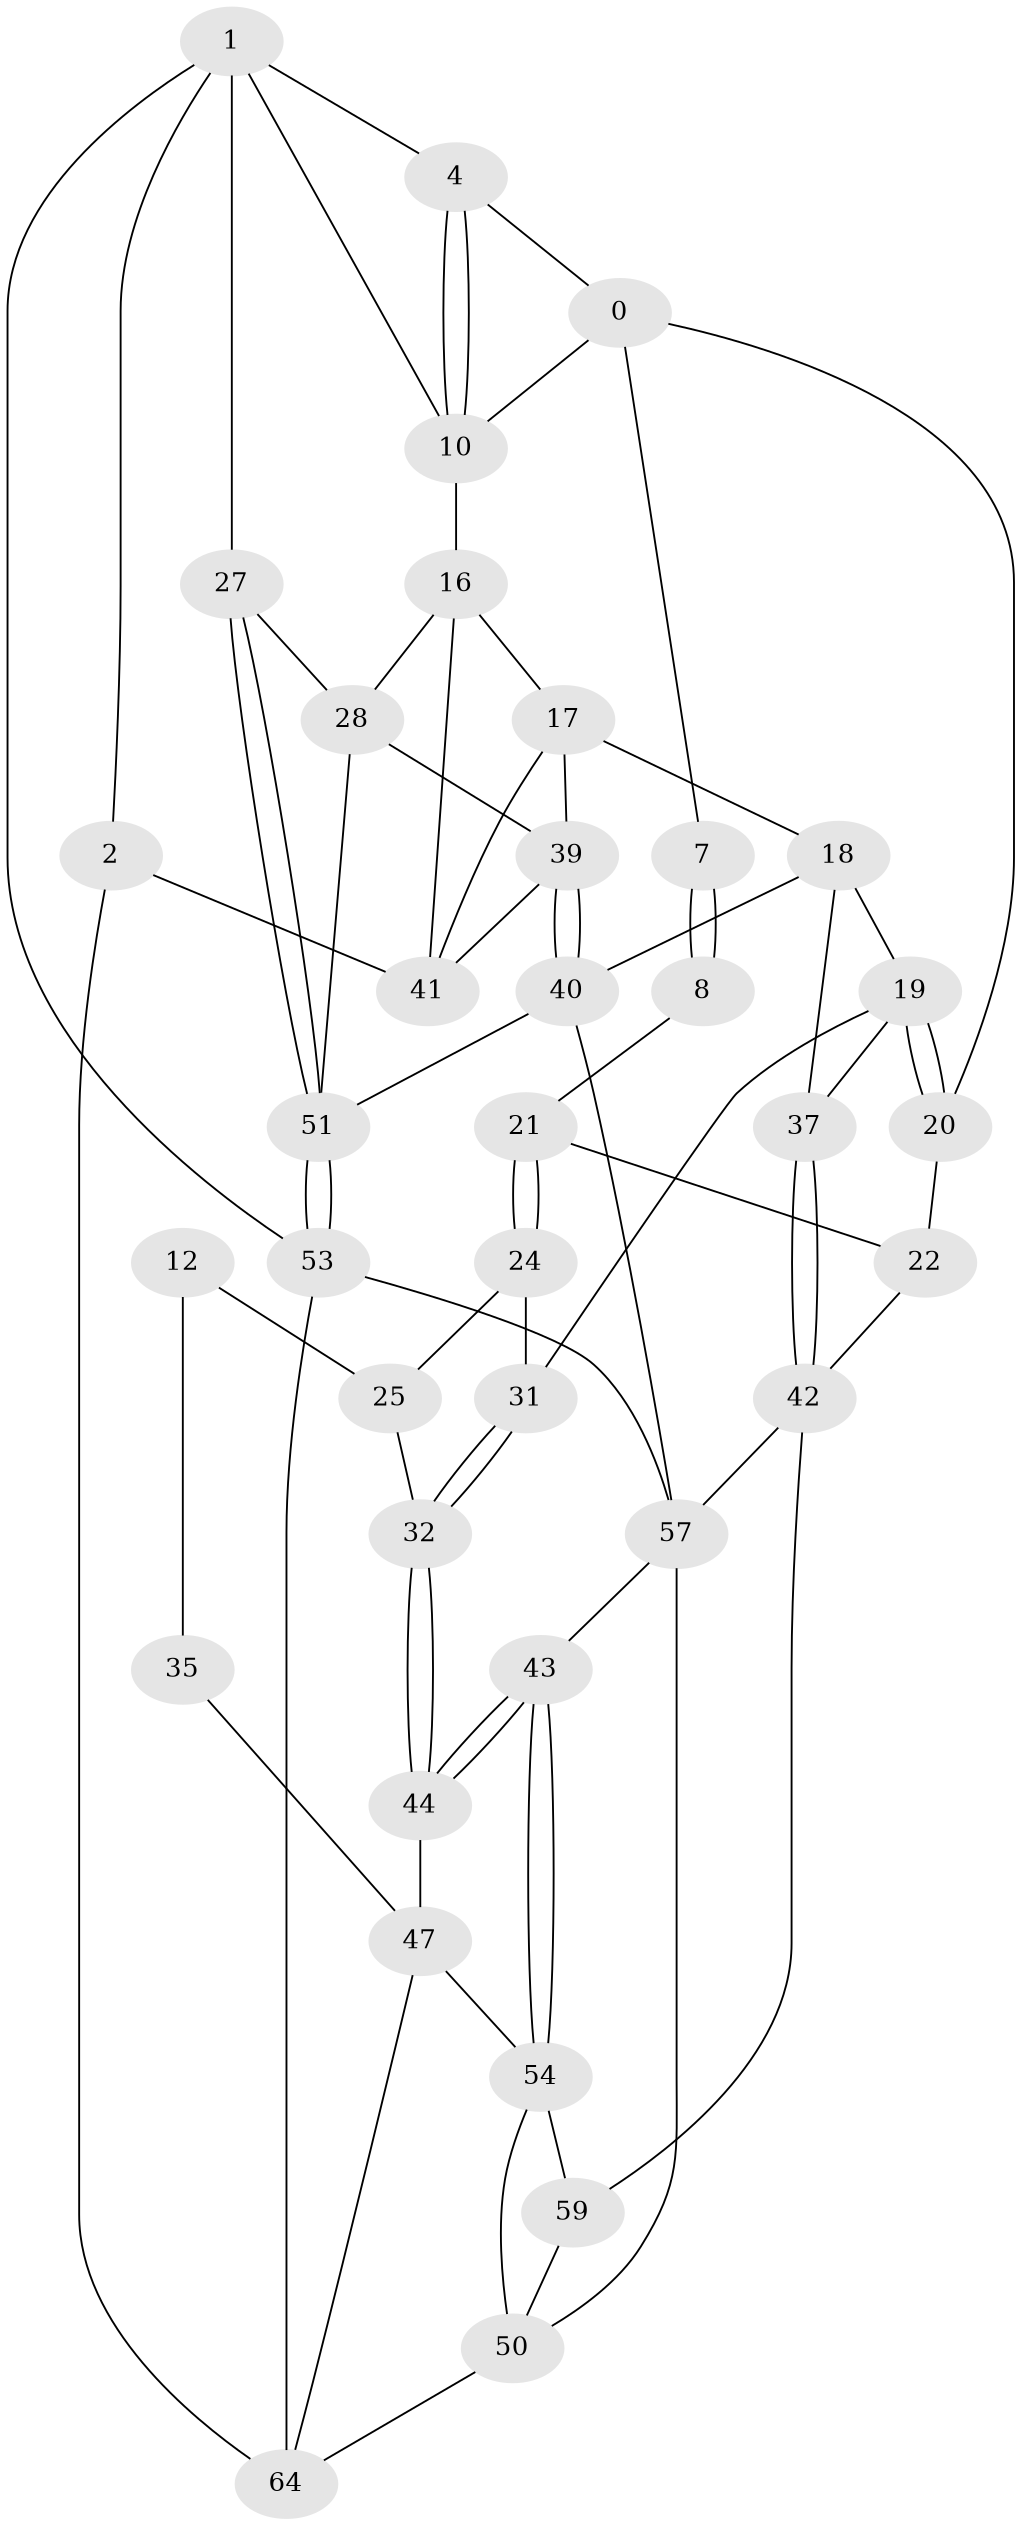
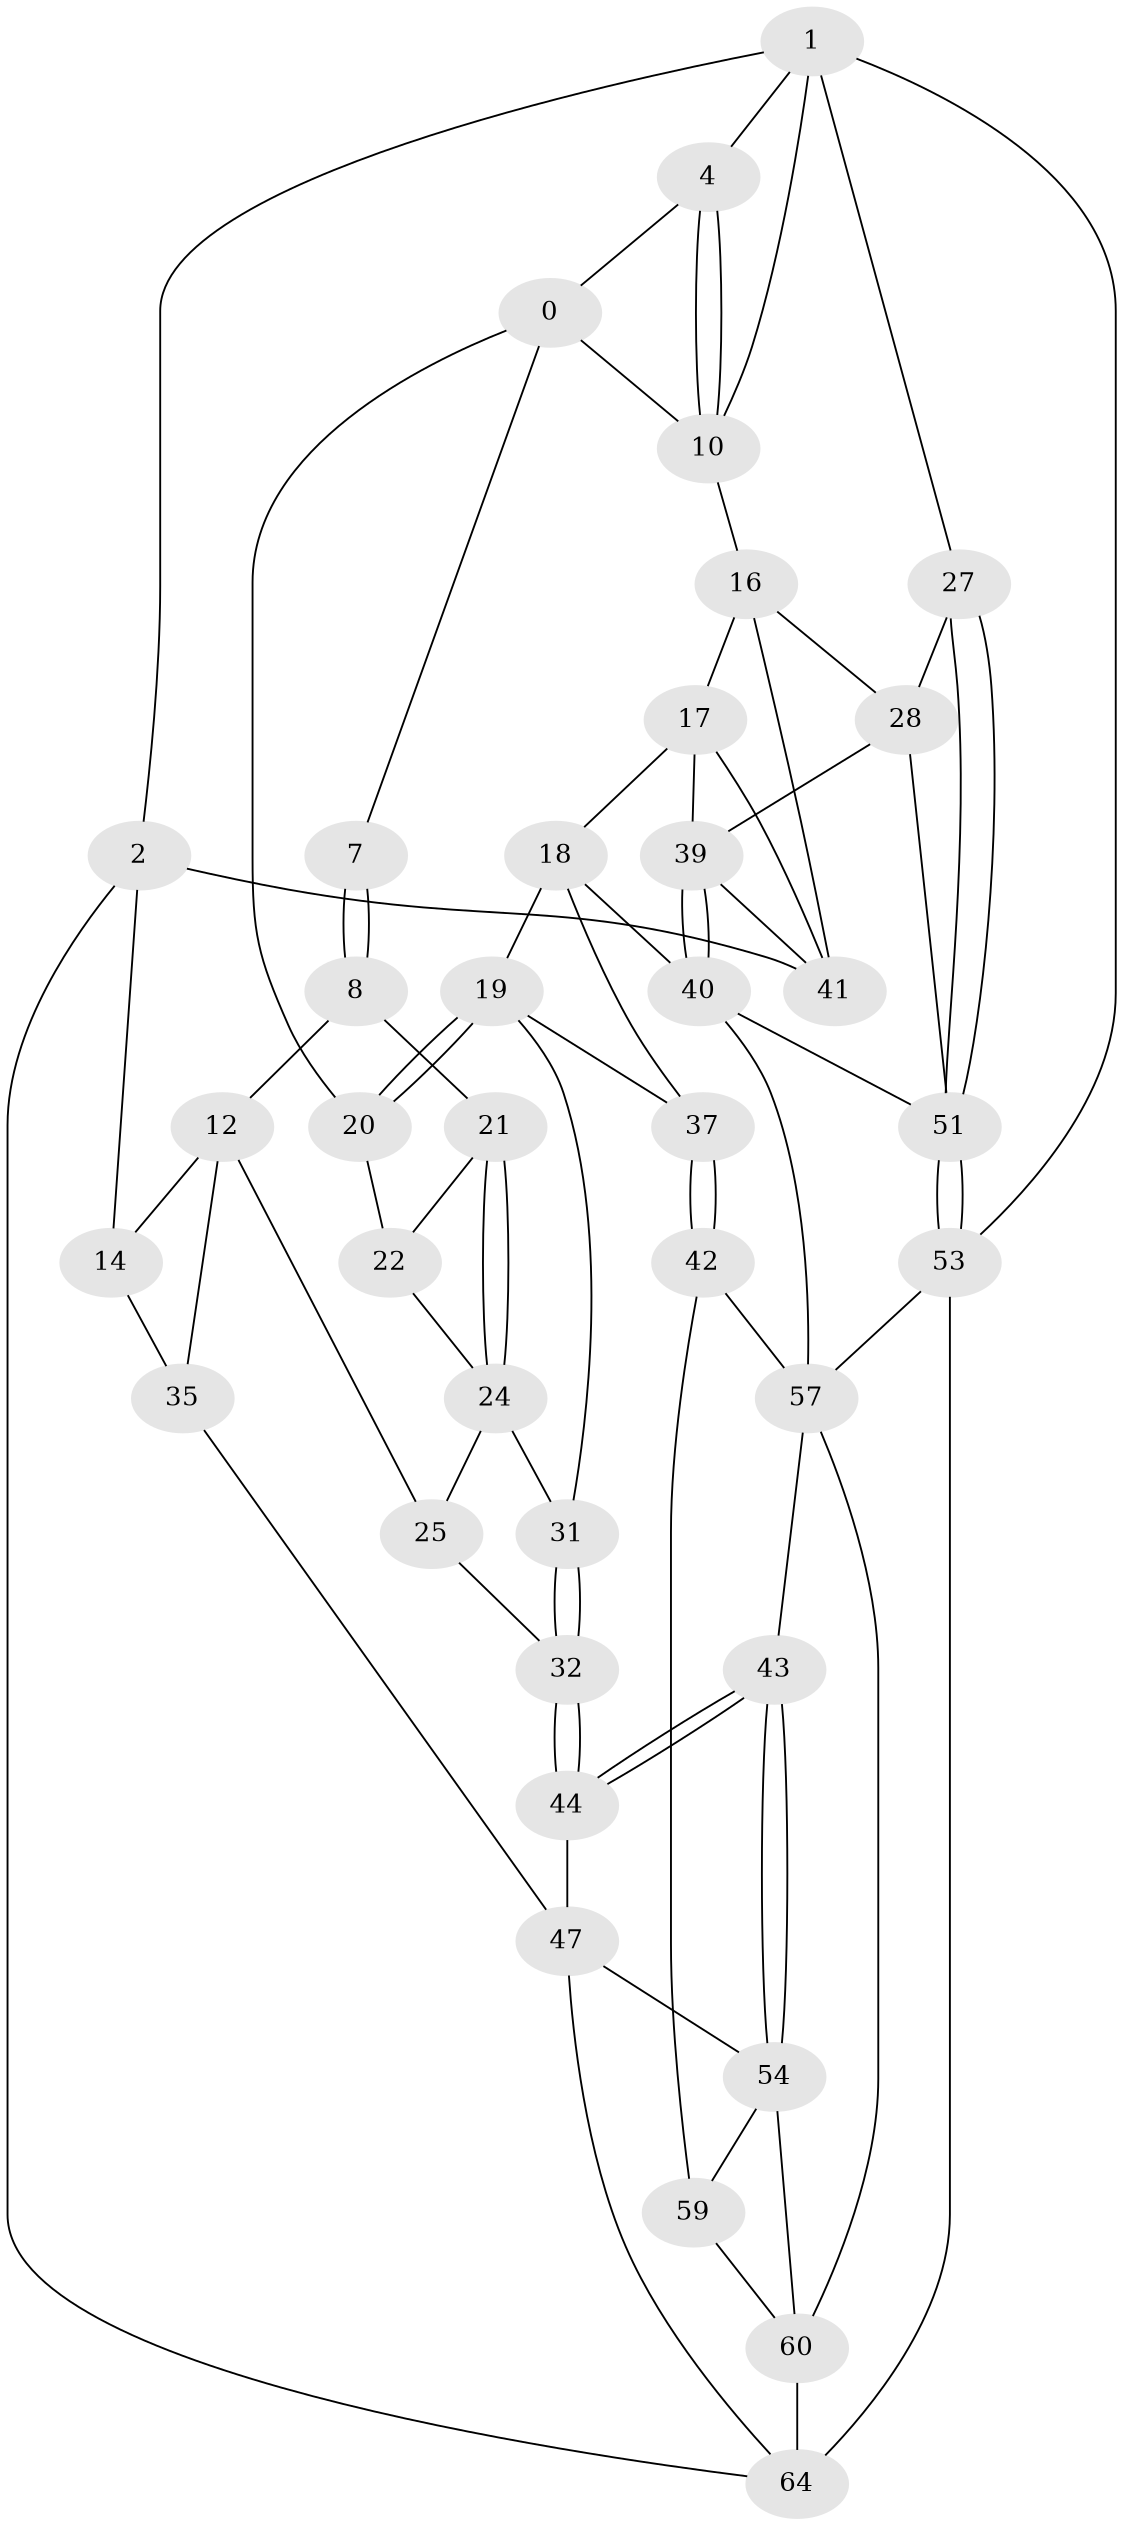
edge "8" -- "12": added
node "14": added
edge "22" -- "42": now "22" -- "24"
node "50": label "50" -> "60"
